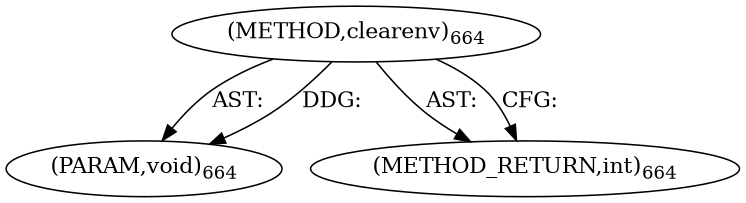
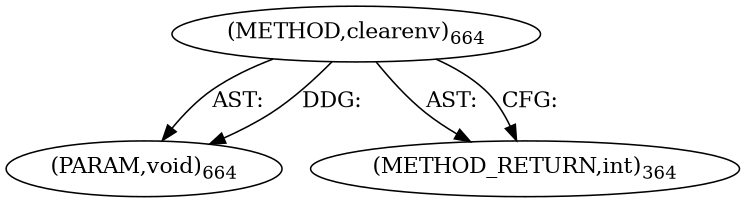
node "(METHOD_RETURN,int)": text "664" -> "364"
